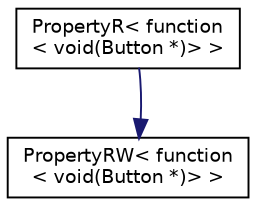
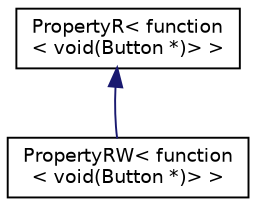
edge "PropertyR< function < void(Button *)> >" -> "PropertyRW< function < void(Button *)> >": reversed
